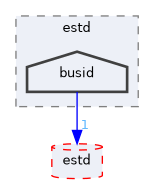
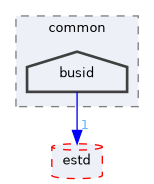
cluster "estd": label "estd" -> "common"
